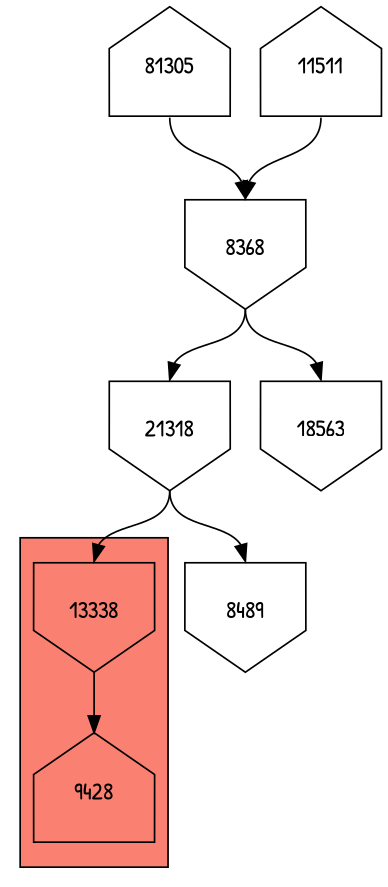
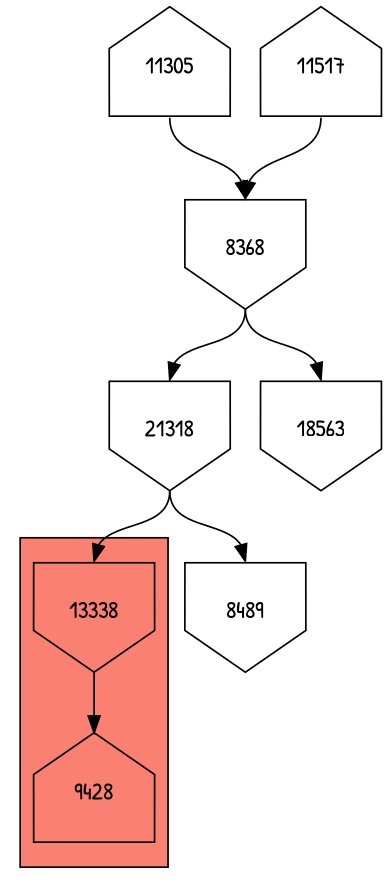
node "81305": label "81305" -> "11305"
node "11511": label "11511" -> "11517"
